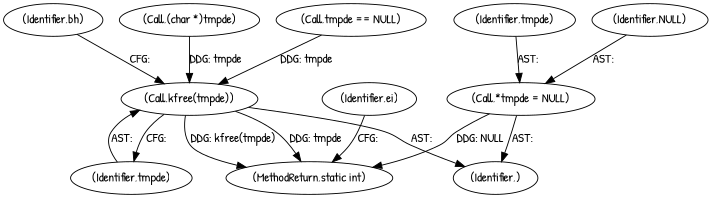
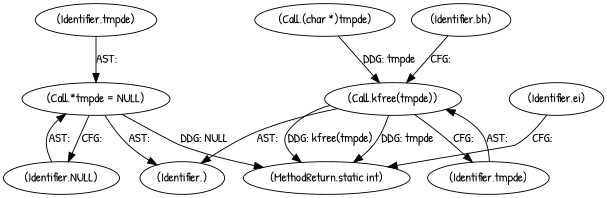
node "(Call,tmpde == NULL)": removed
edge "(Call,*tmpde = NULL)" -> "(Identifier,NULL)": added, label "CFG:"
